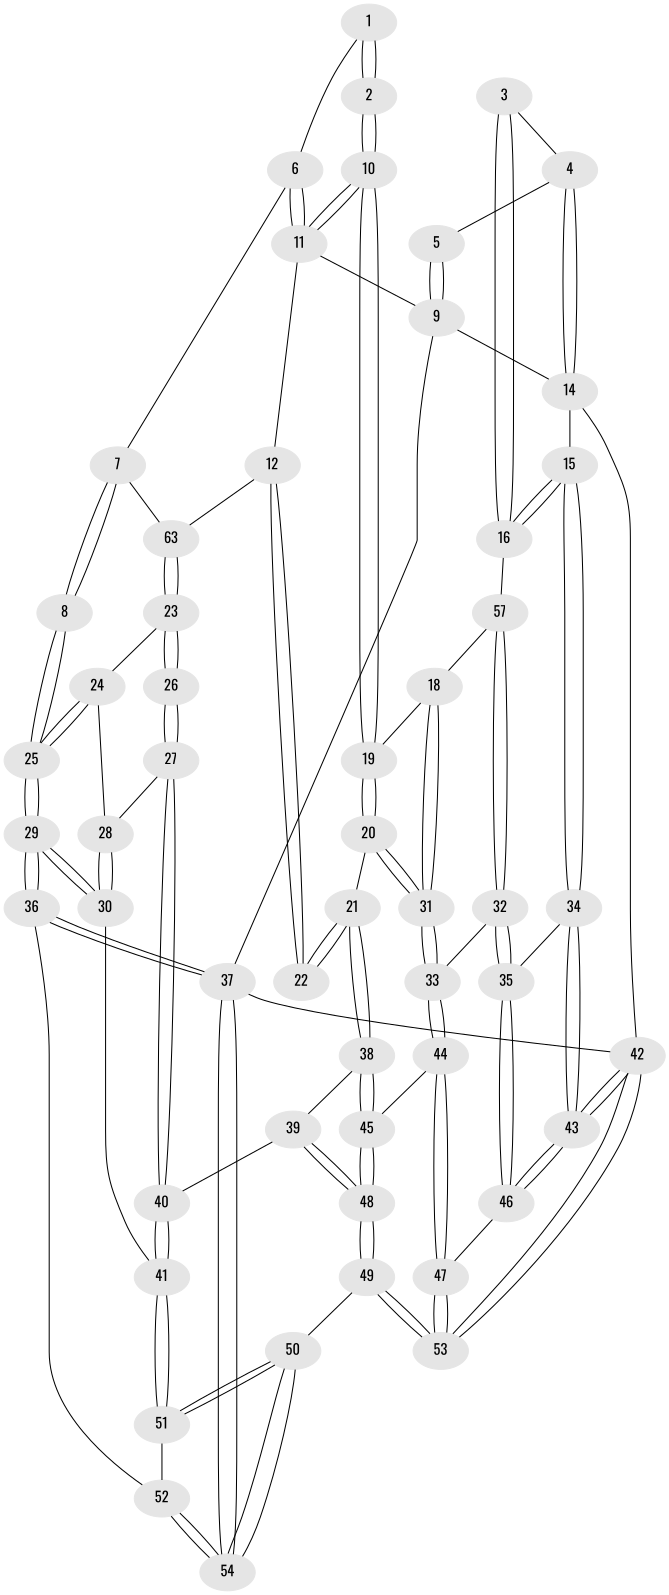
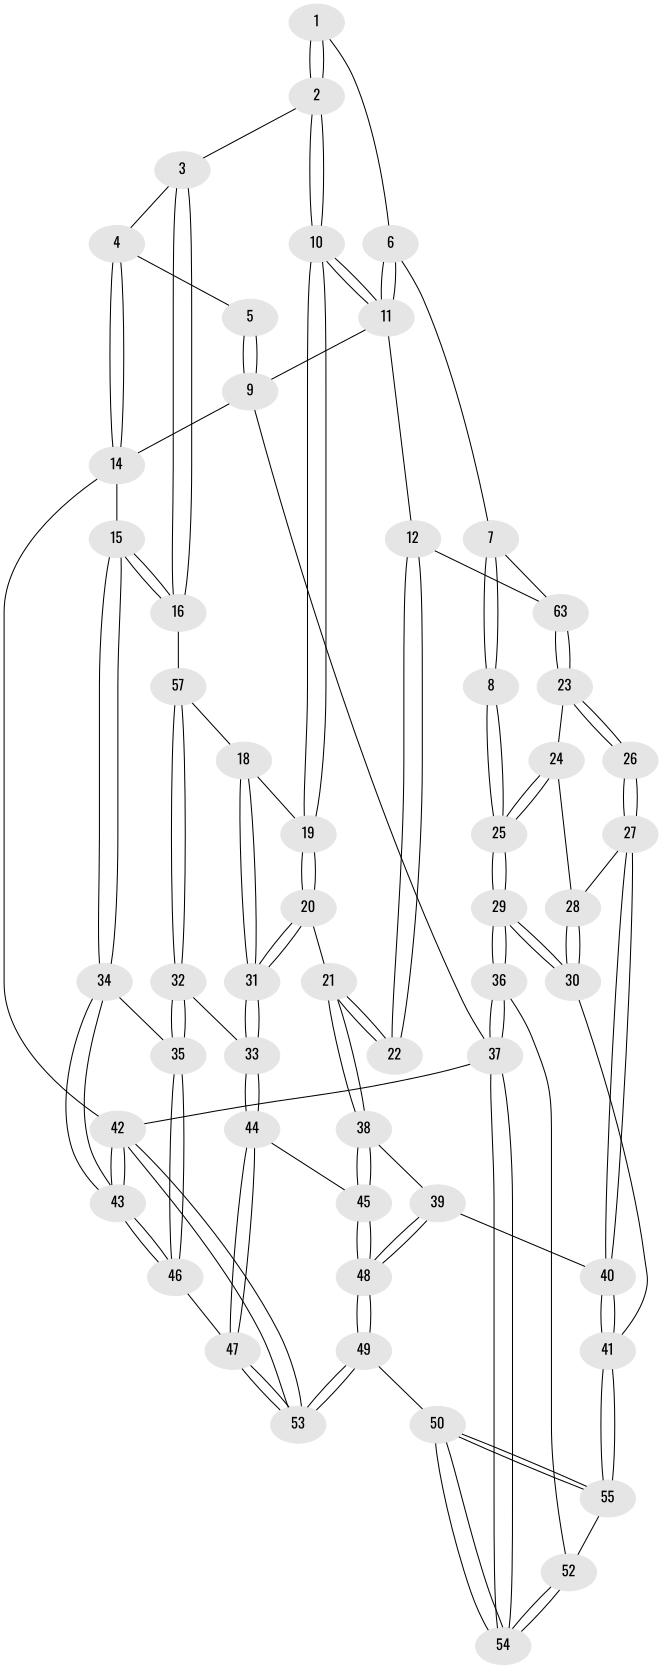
edge "2" -- "3": added
node "51": label "51" -> "55"
